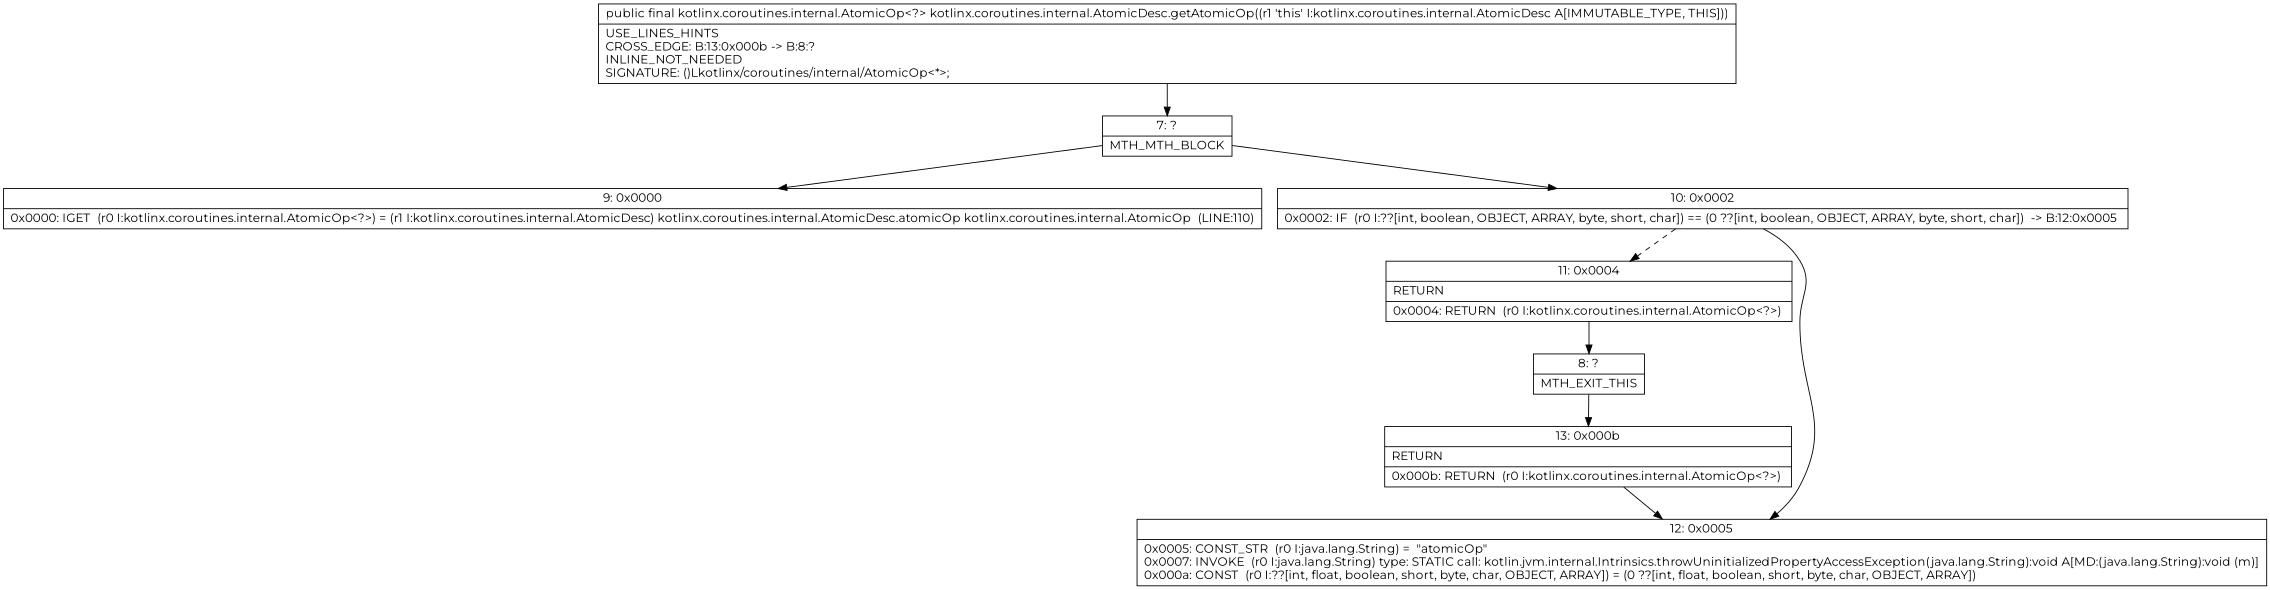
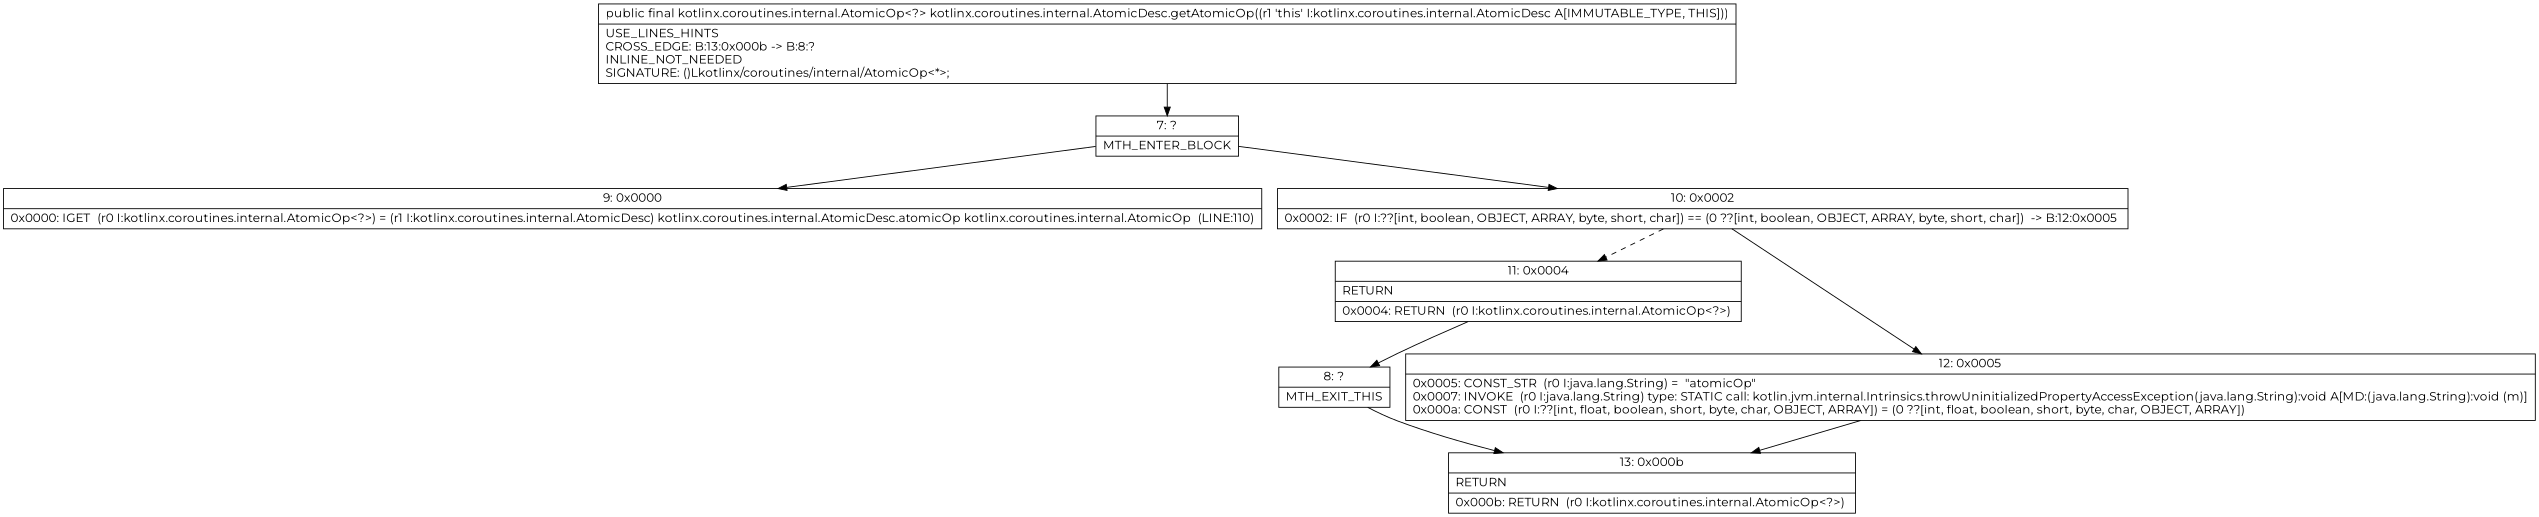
node "7: ?": text "MTH_MTH_BLOCK" -> "MTH_ENTER_BLOCK"
edge "13: 0x000b" -> "12: 0x0005": reversed
